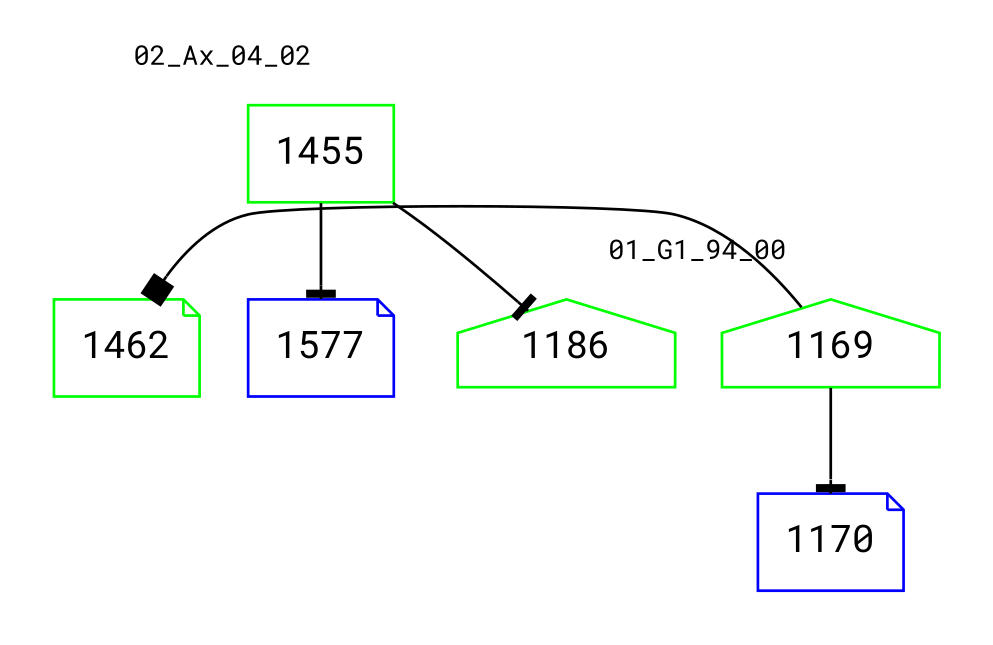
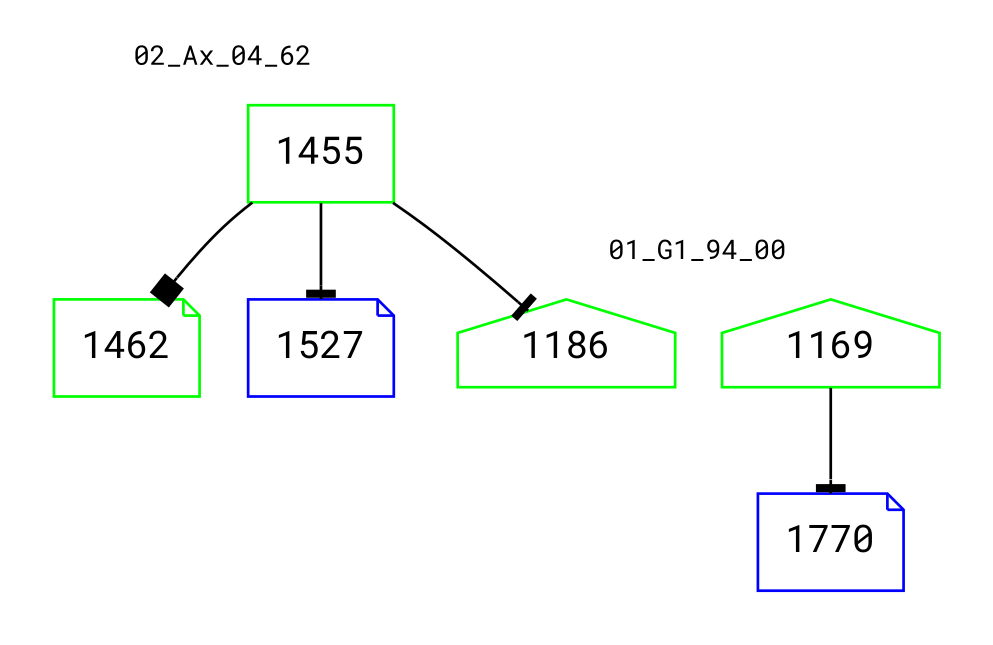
cluster "02_Ax_04_02": label "02_Ax_04_02" -> "02_Ax_04_62"
edge "1169" -> "1462": now "1455" -> "1462"
node "1577": label "1577" -> "1527"
node "1170": label "1170" -> "1770"
